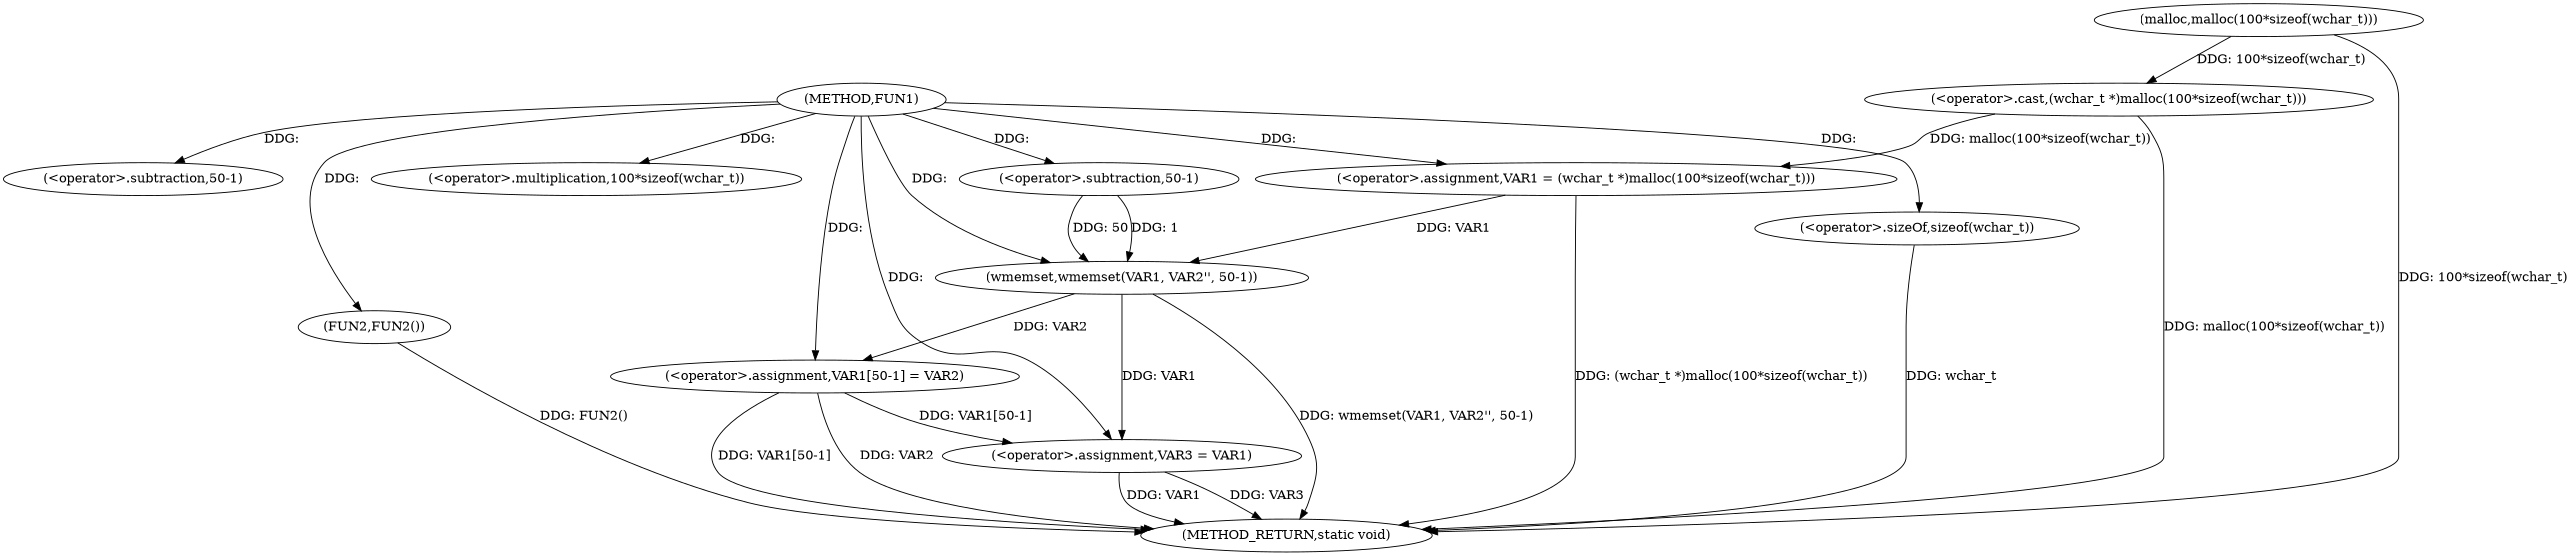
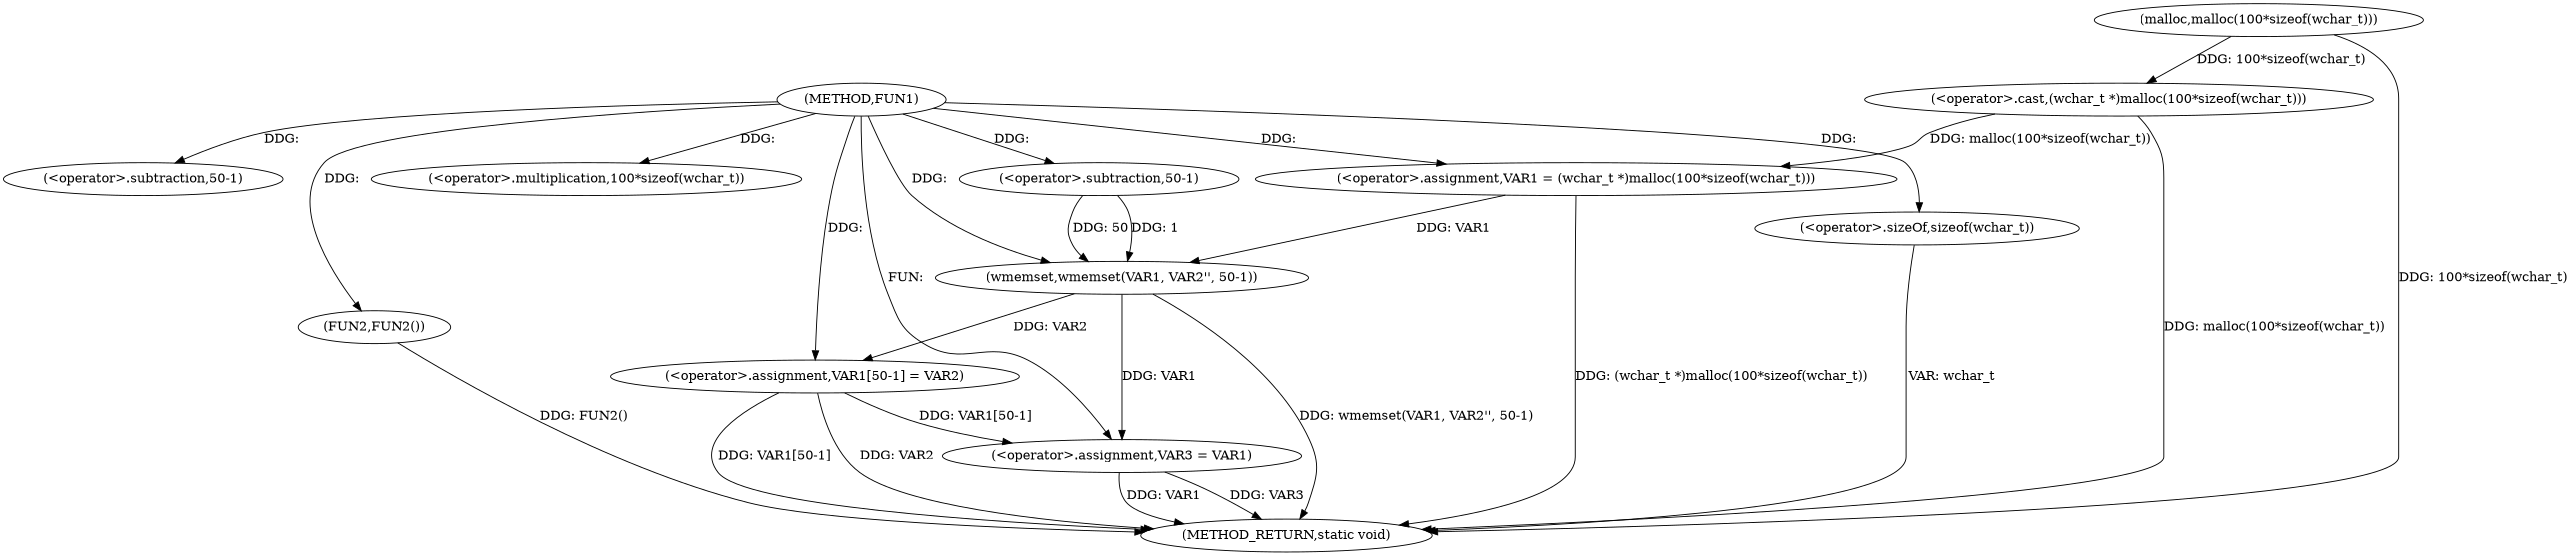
edge "(METHOD,FUN1)" -> "(<operator>.assignment,VAR3 = VAR1)": label "DDG: " -> "FUN: "
edge "(<operator>.sizeOf,sizeof(wchar_t))" -> "(METHOD_RETURN,static void)": label "DDG: wchar_t" -> "VAR: wchar_t"
